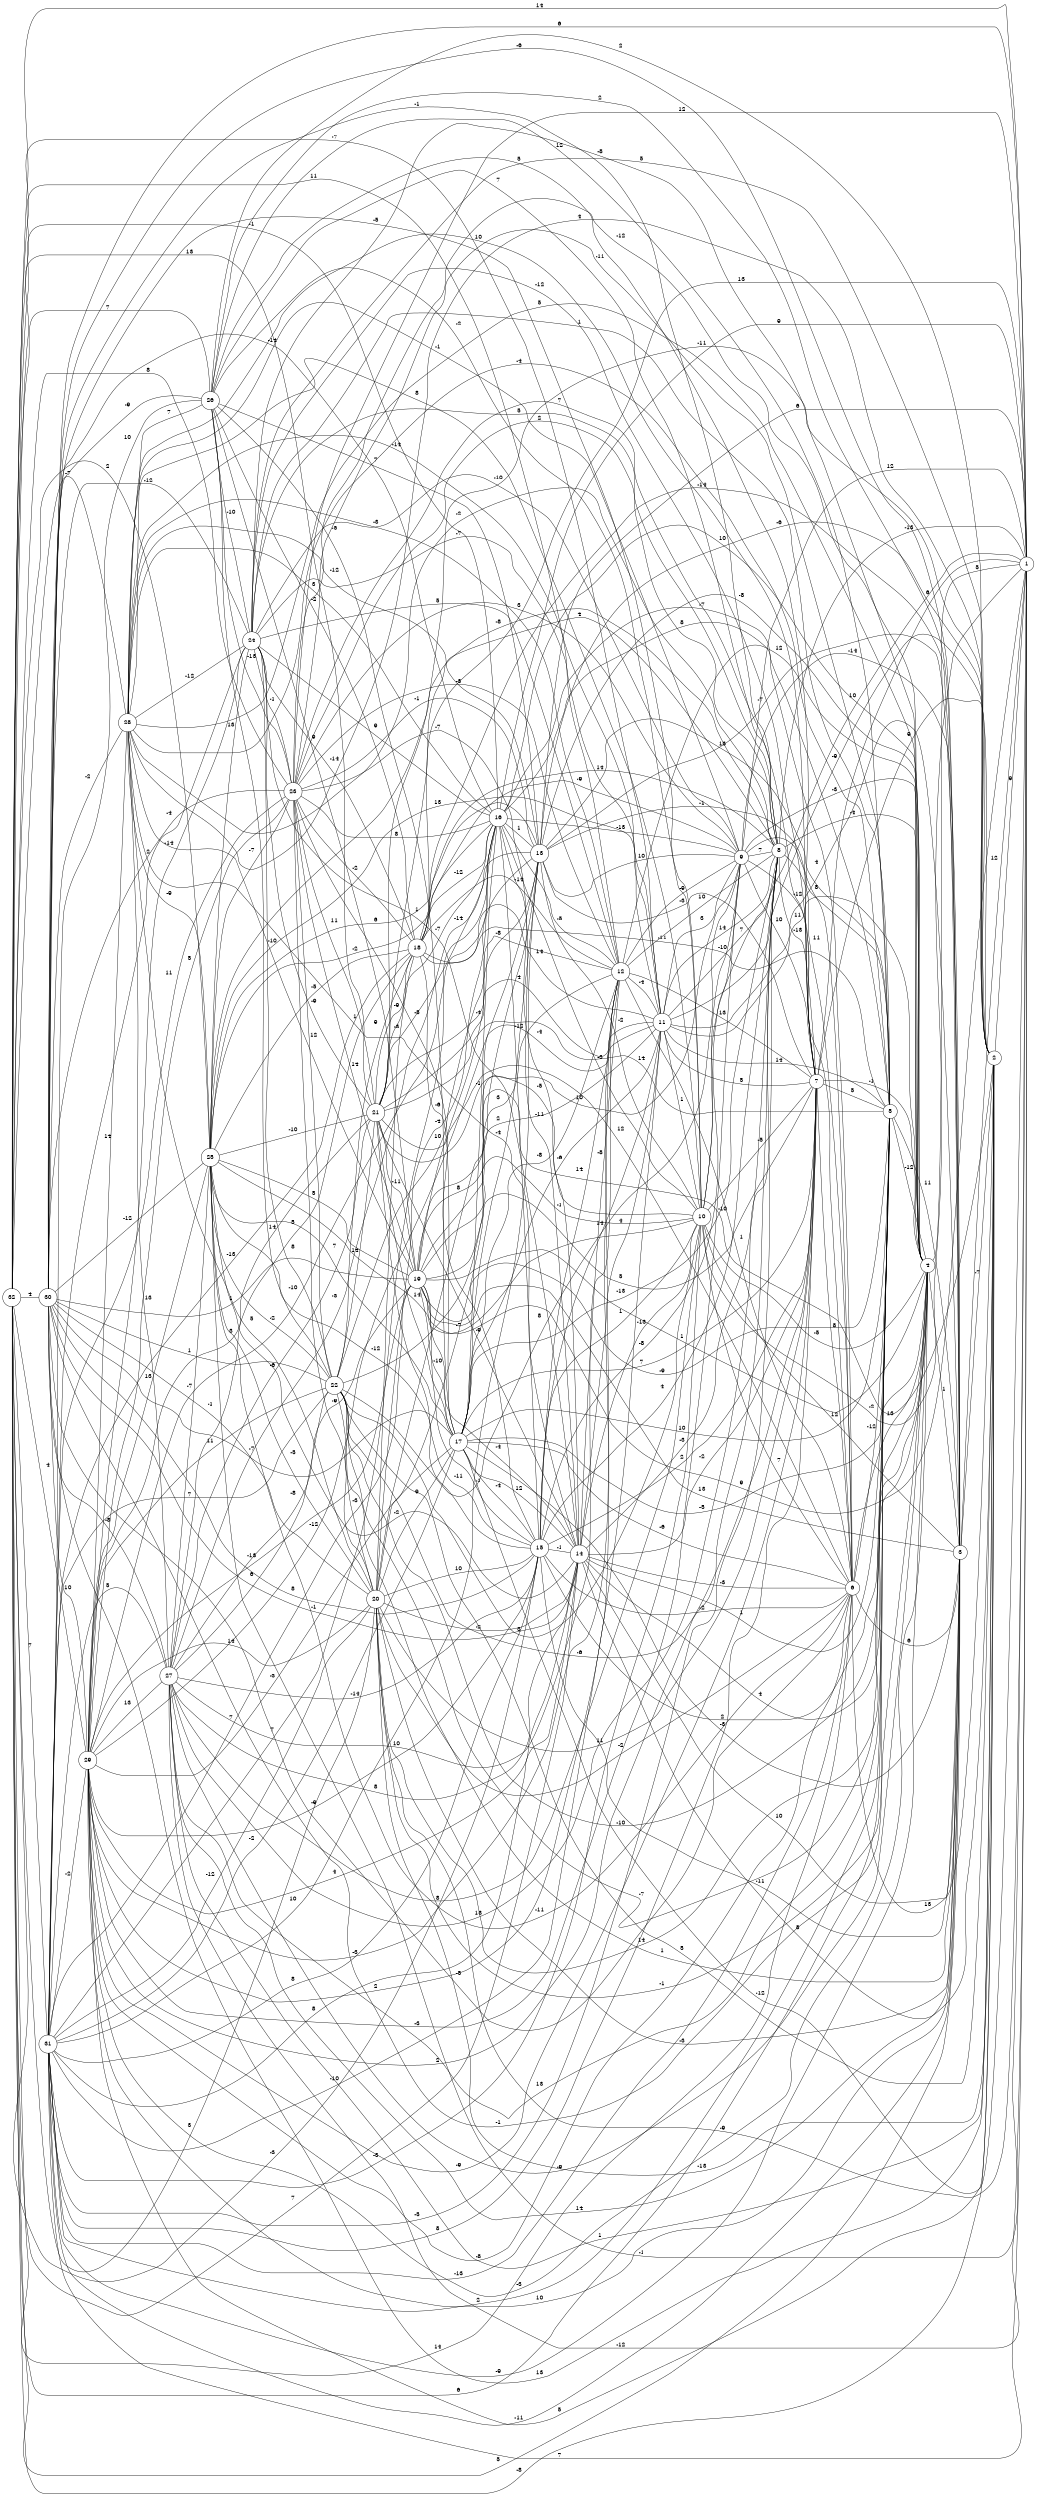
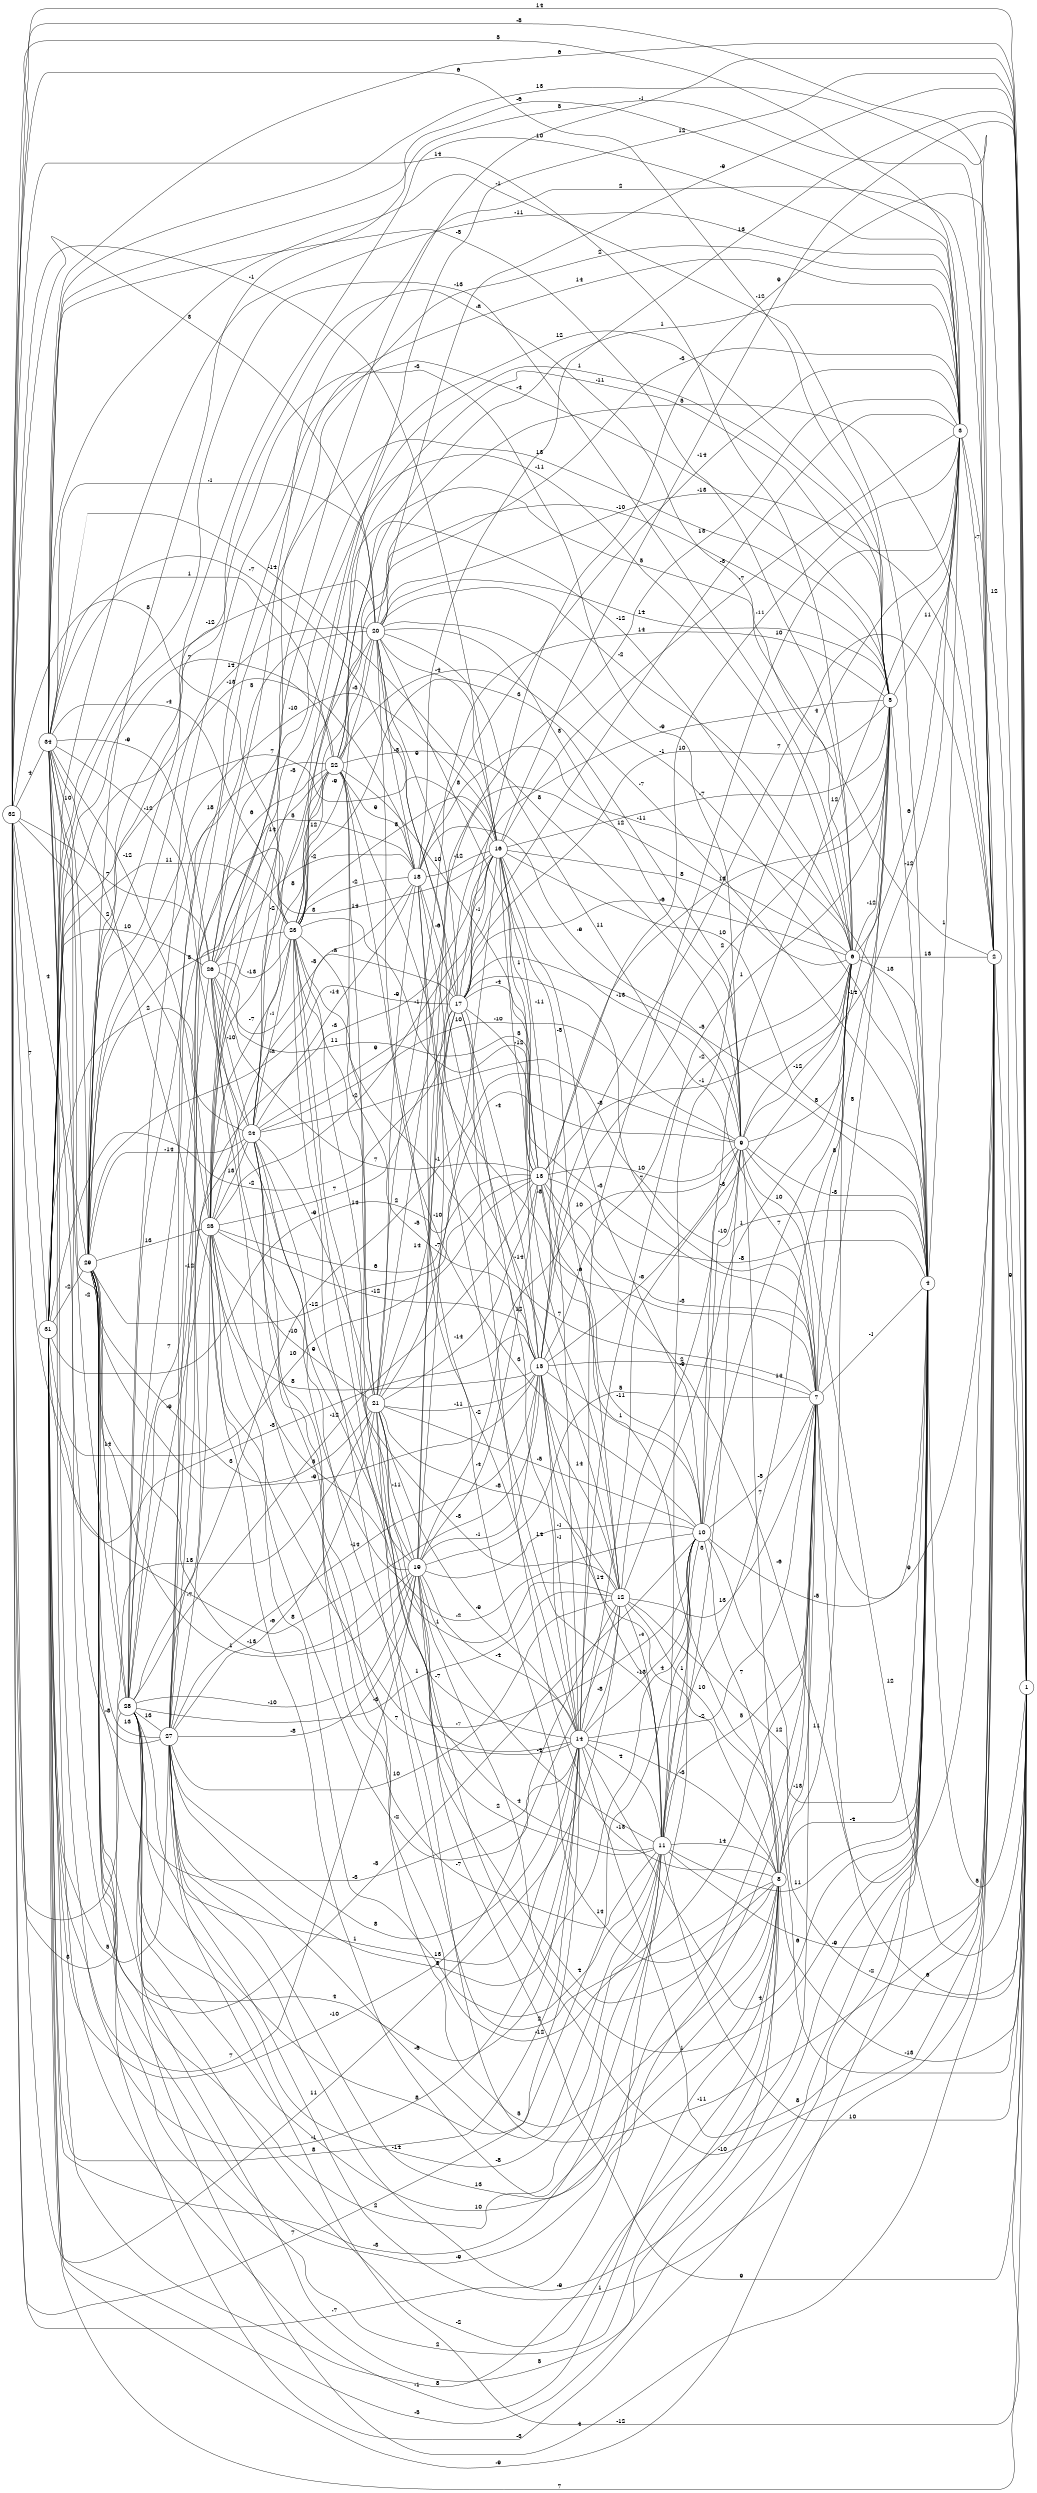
edge "26" -- "8": now "26" -- "14"
edge "28" -- "32": label "-7" -> "3"
edge "24" -- "12": label "5" -> "1"
edge "13" -- "3": now "16" -- "3"
edge "2" -- "15": added, label "7"
edge "18" -- "5": now "18" -- "6"
edge "13" -- "10": label "-2" -> "-11"
edge "11" -- "17": now "11" -- "27"
edge "12" -- "20": now "9" -- "20"
node "30": label "30" -> "34"
edge "22" -- "29": label "11" -> "18"
edge "5" -- "31": now "9" -- "31"
